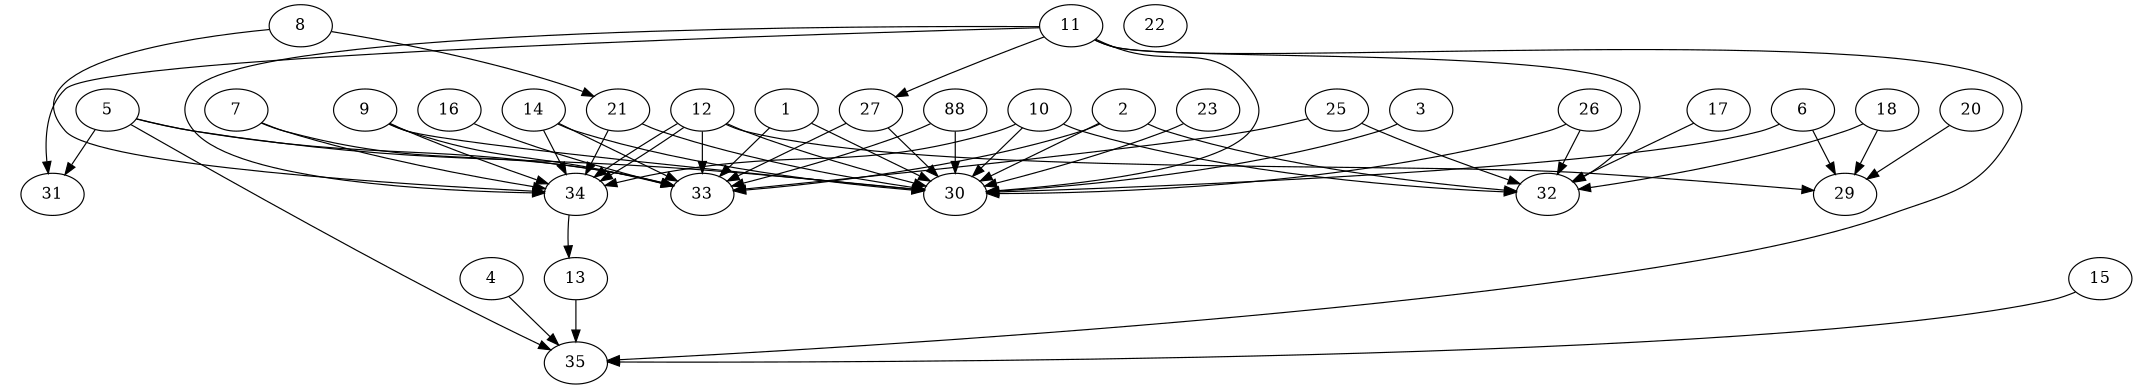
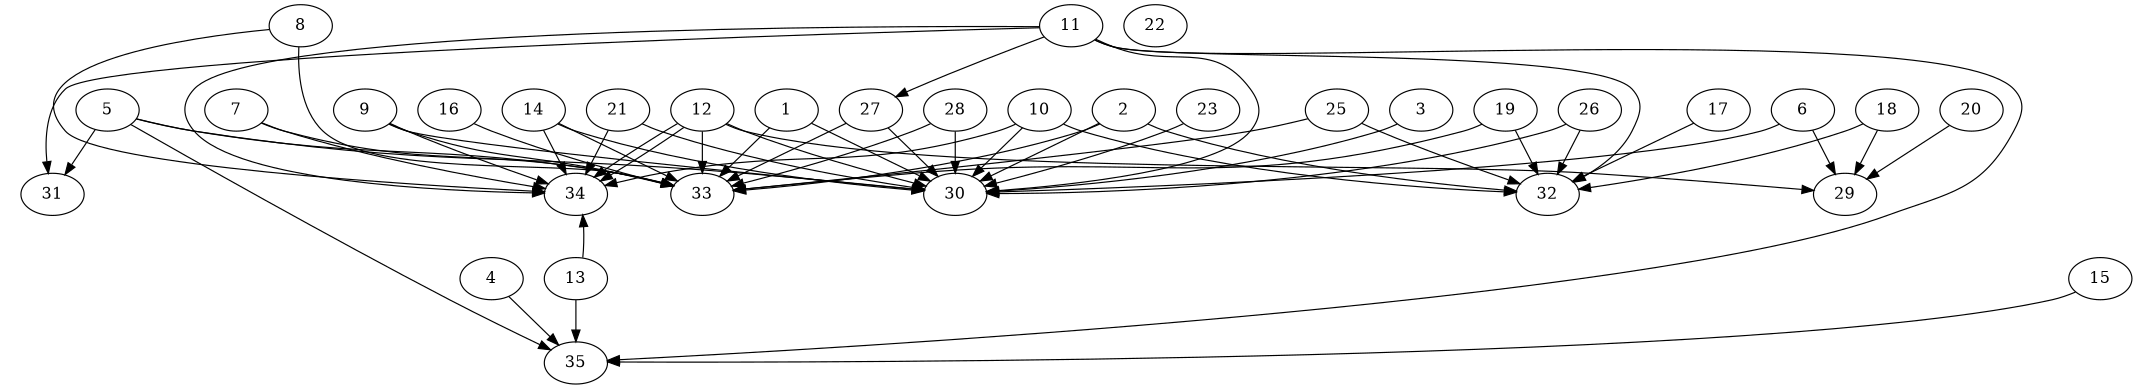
edge "8" -> "21": now "8" -> "33"
node "88": label "88" -> "28"
node "19": added
edge "34" -> "13": reversed
